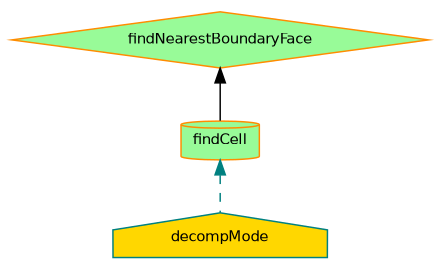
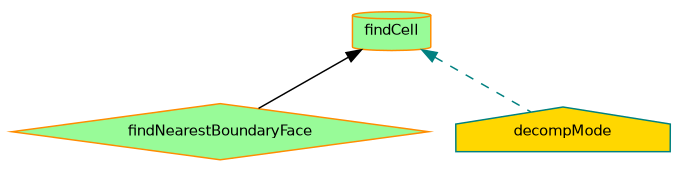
edge "findCell" -> "findNearestBoundaryFace": reversed
